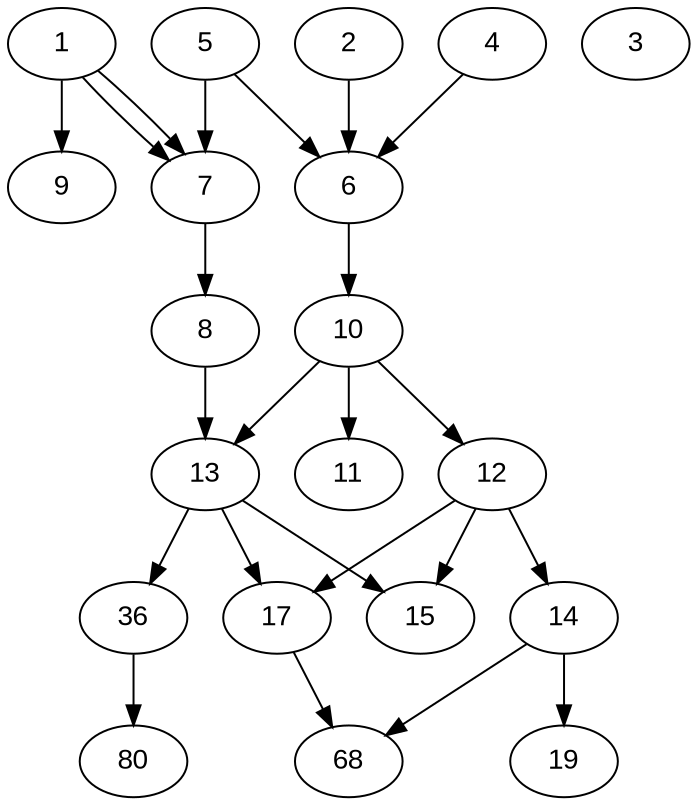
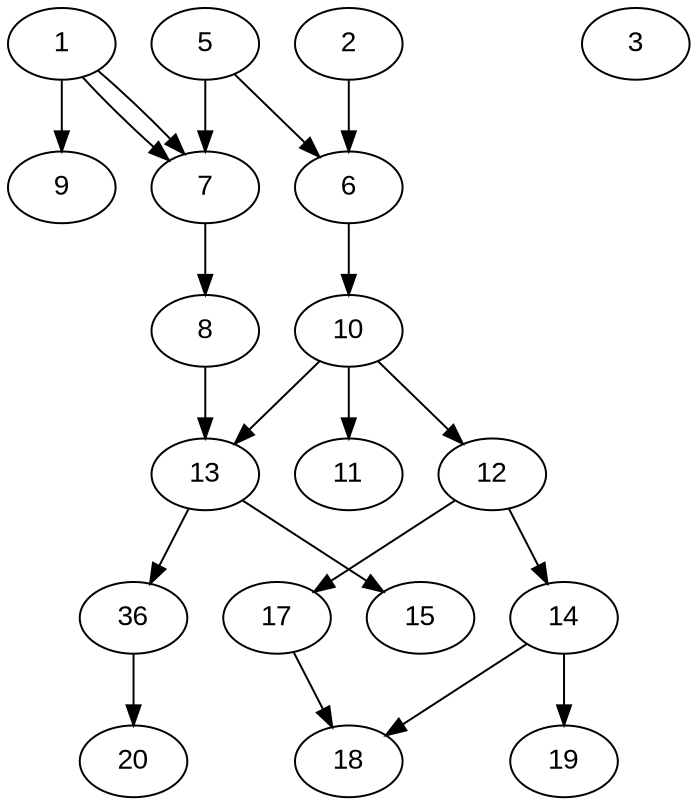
node "4": removed
edge "13" -> "17": removed
edge "12" -> "15": removed
node "80": label "80" -> "20"
node "68": label "68" -> "18"
